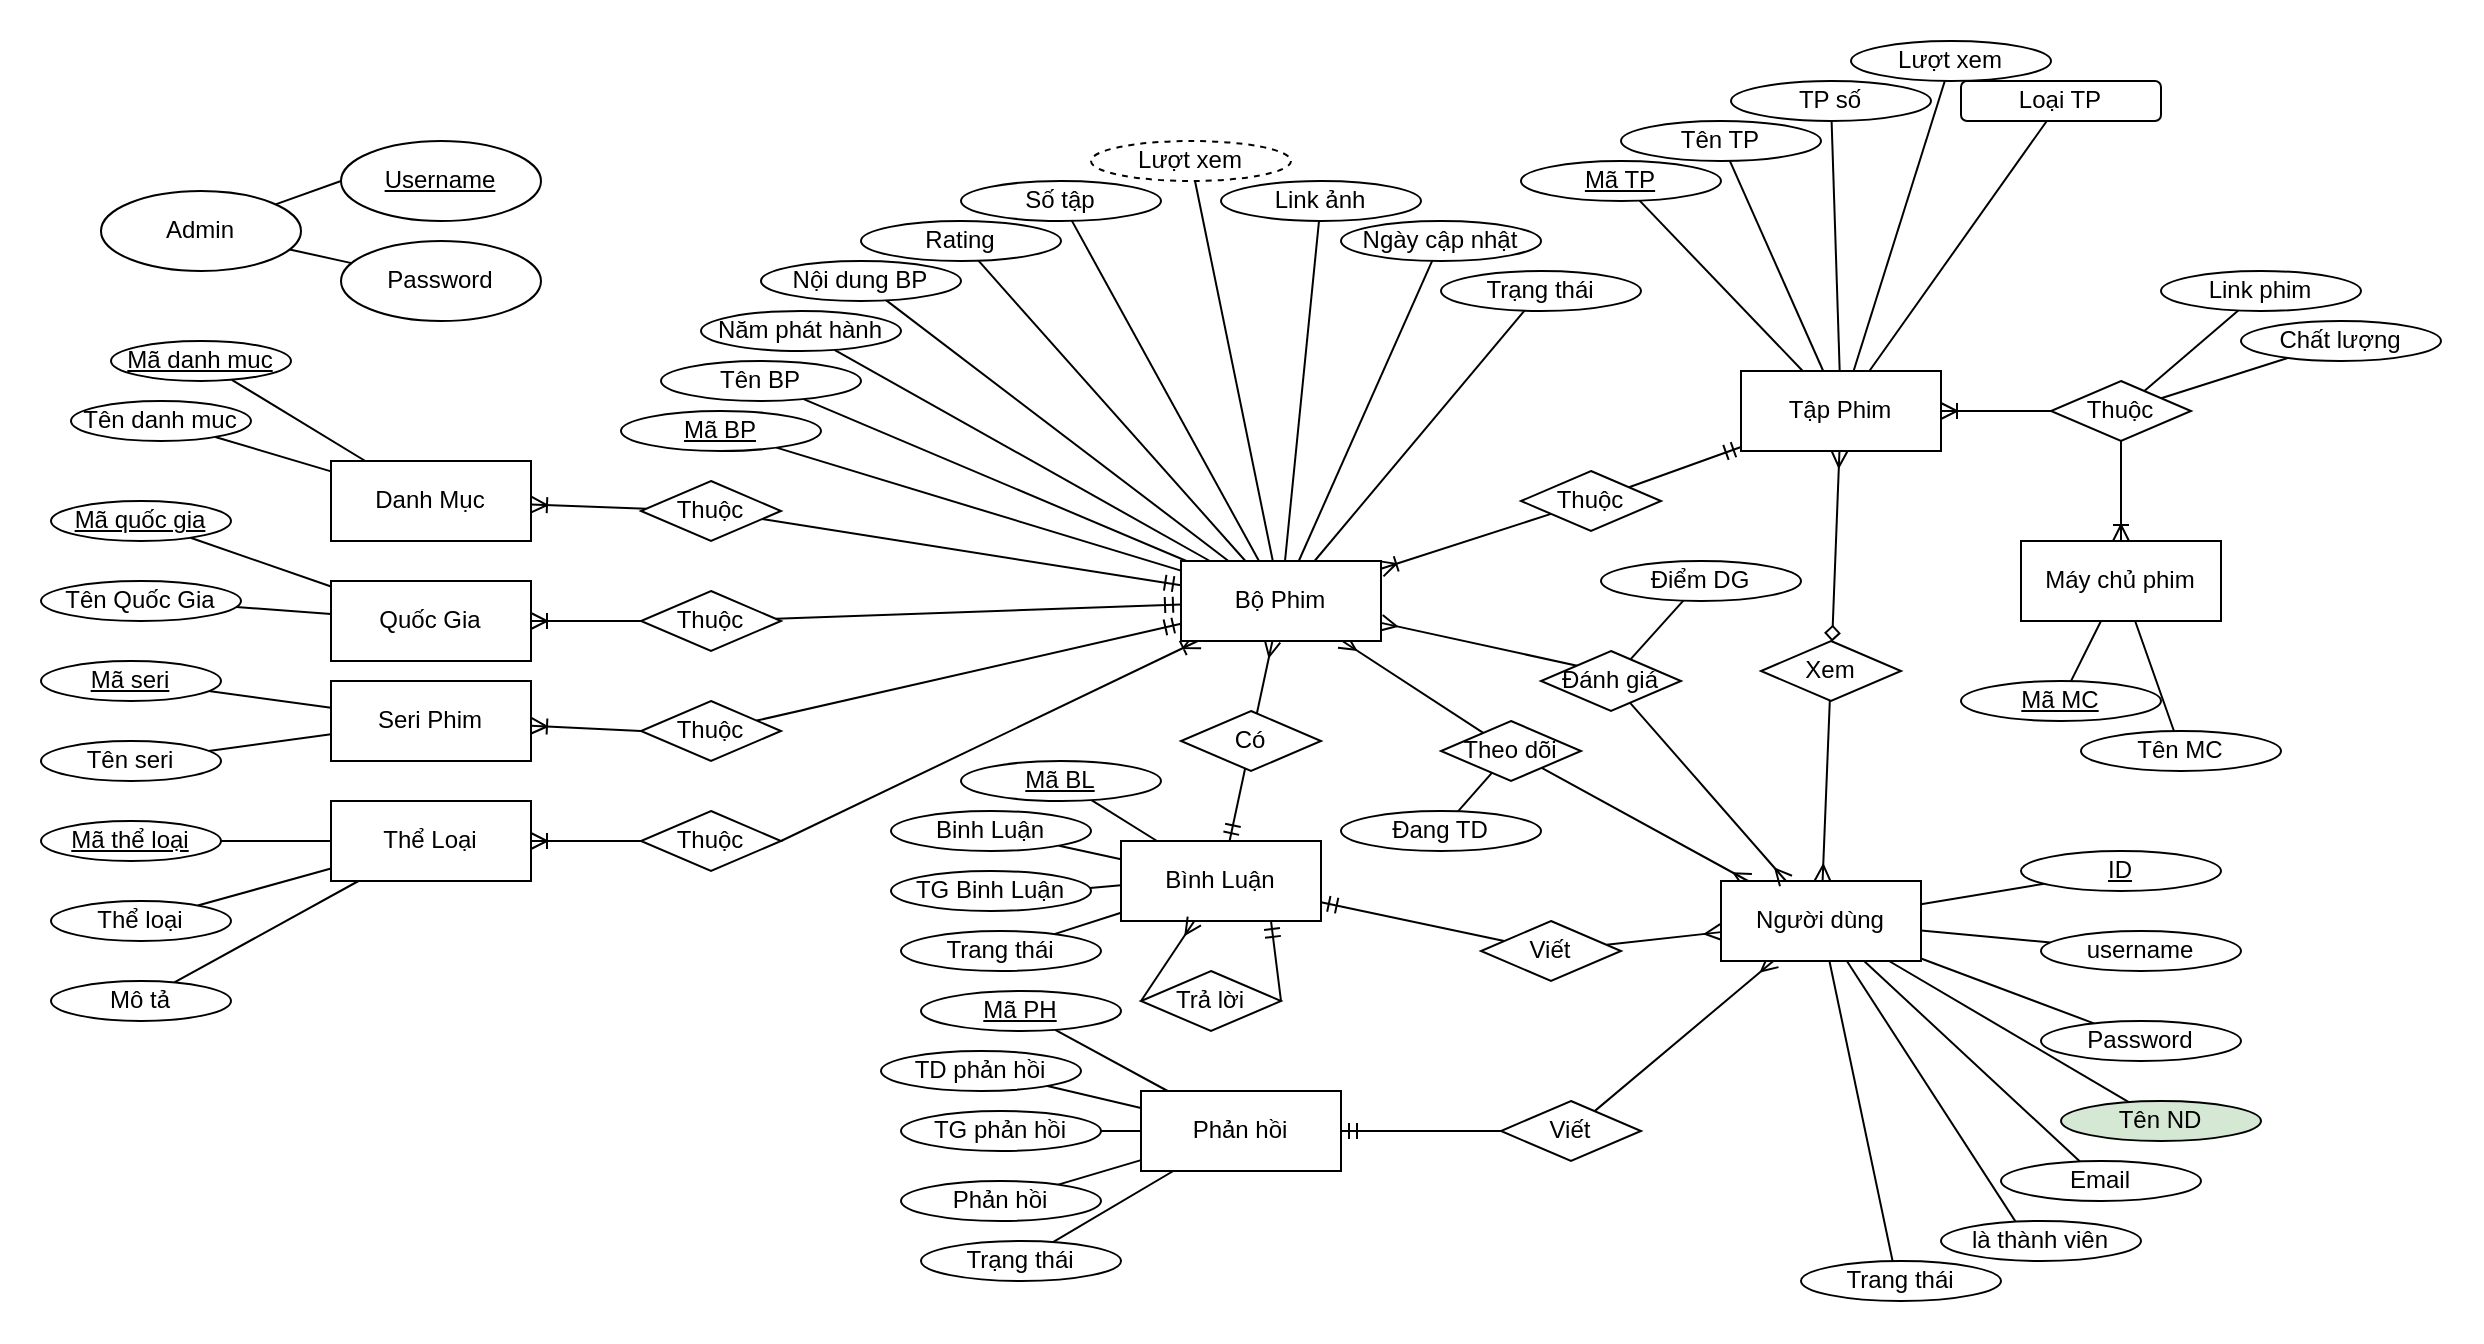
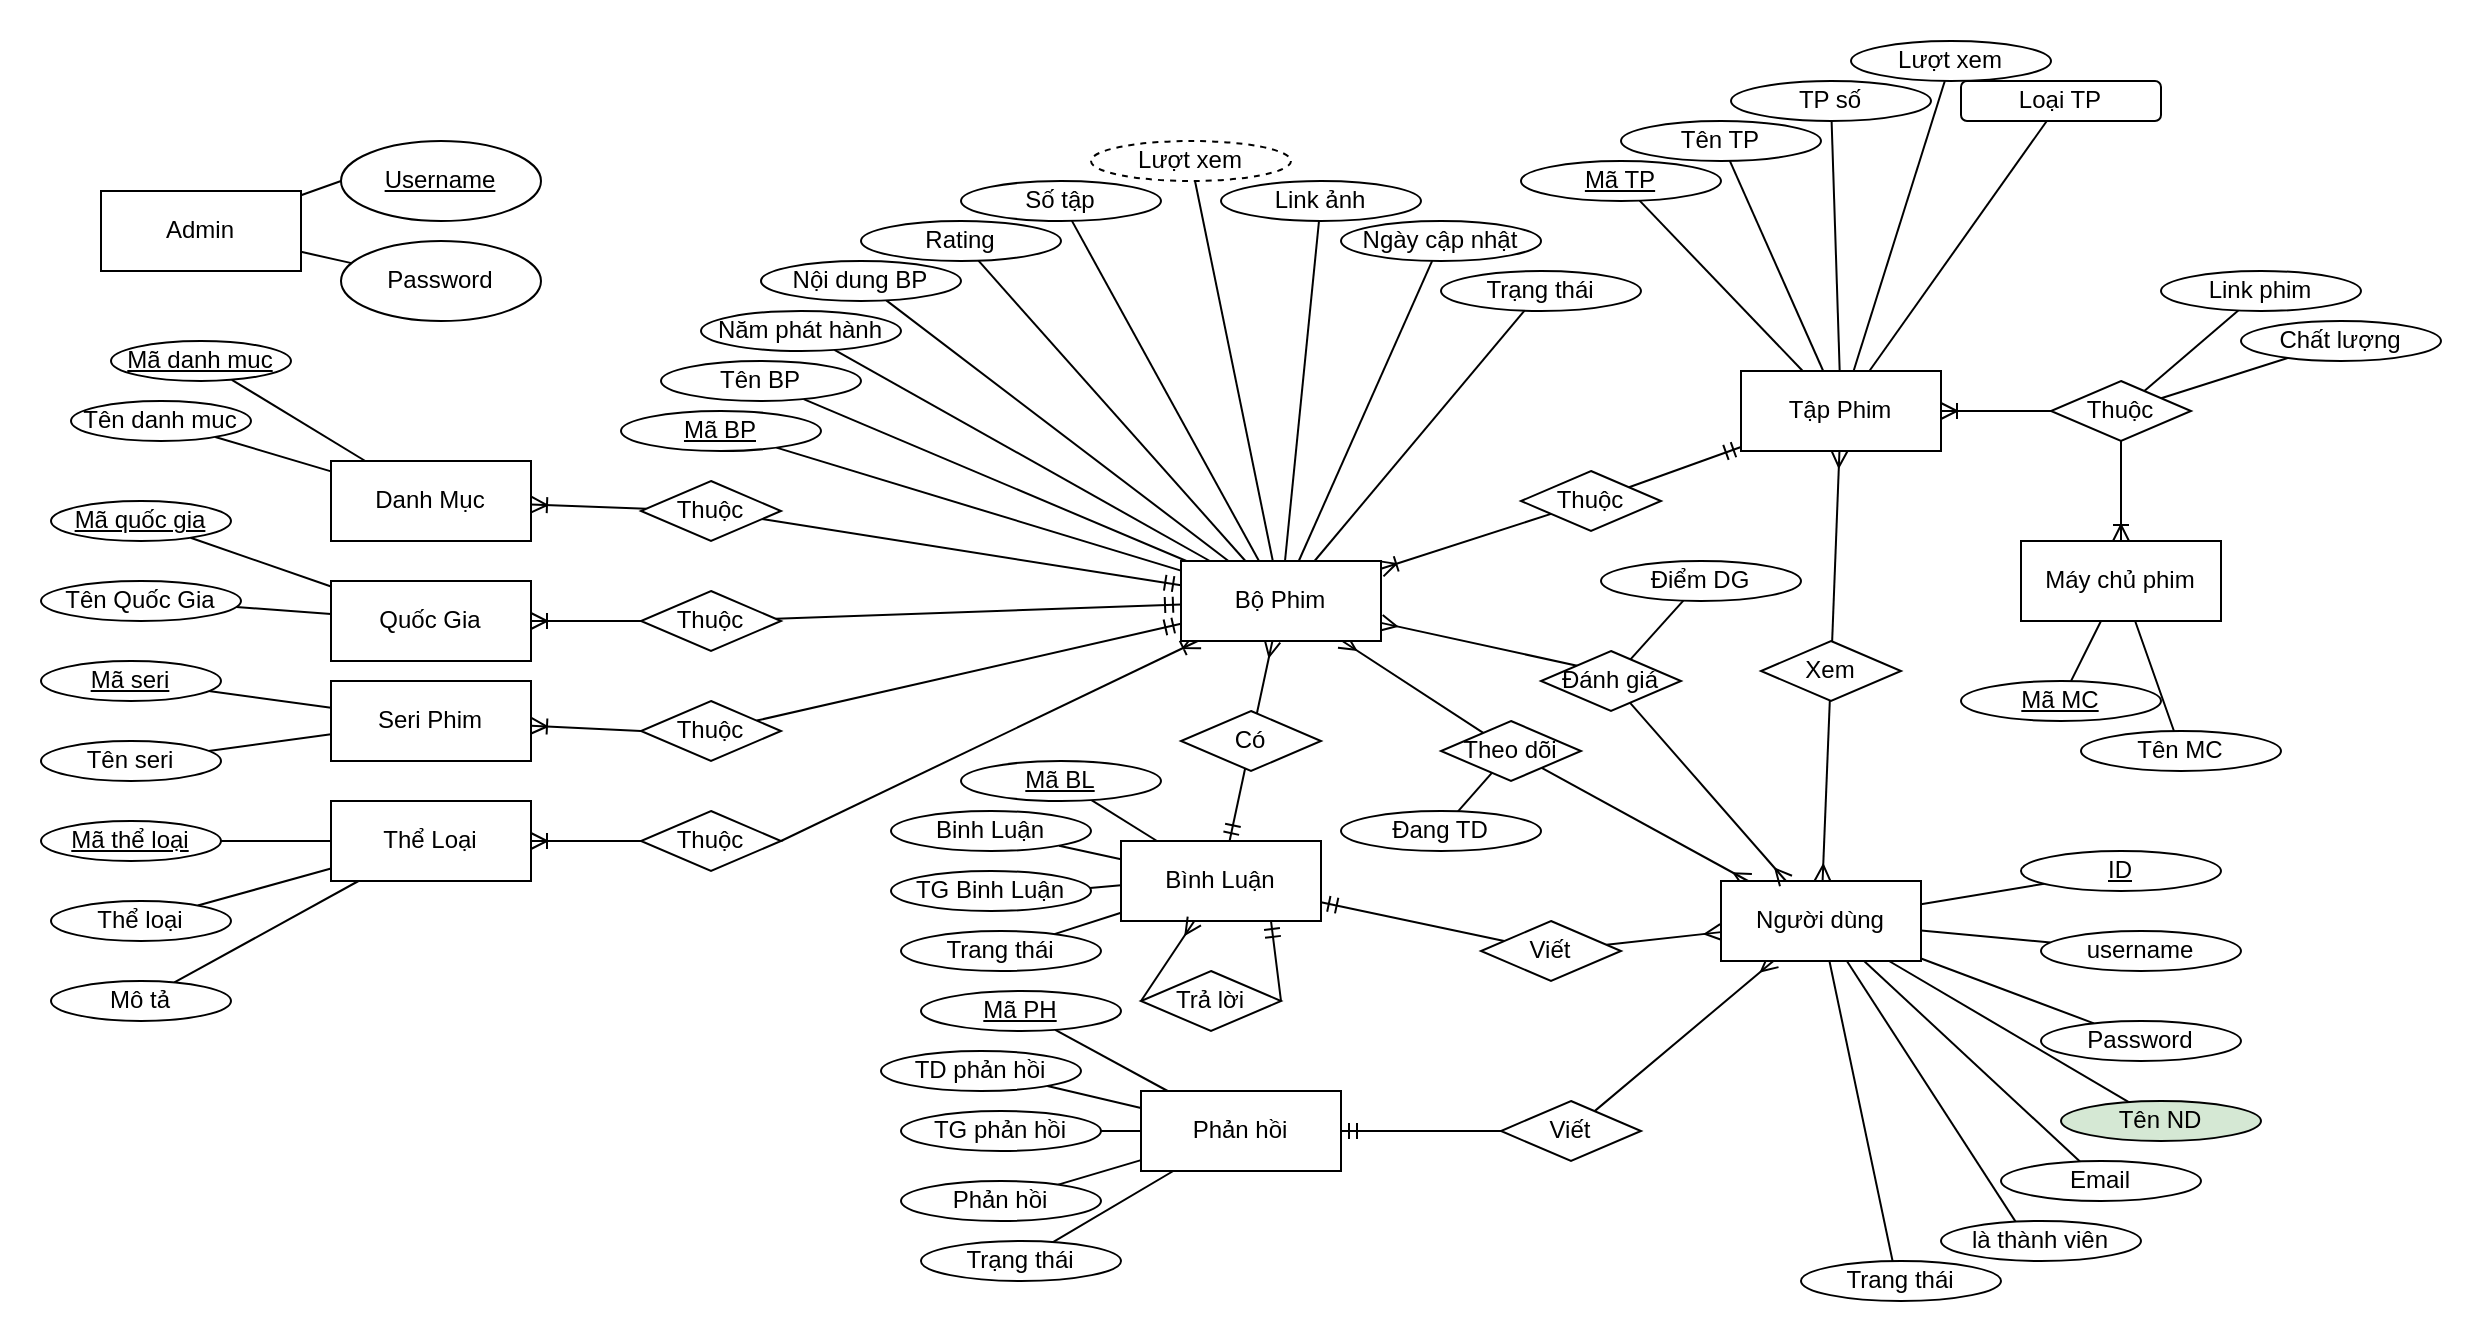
node "Admin": shape ellipse -> rectangle
edge "Tập Phim" -- "Xem": arrowhead diamond -> none
